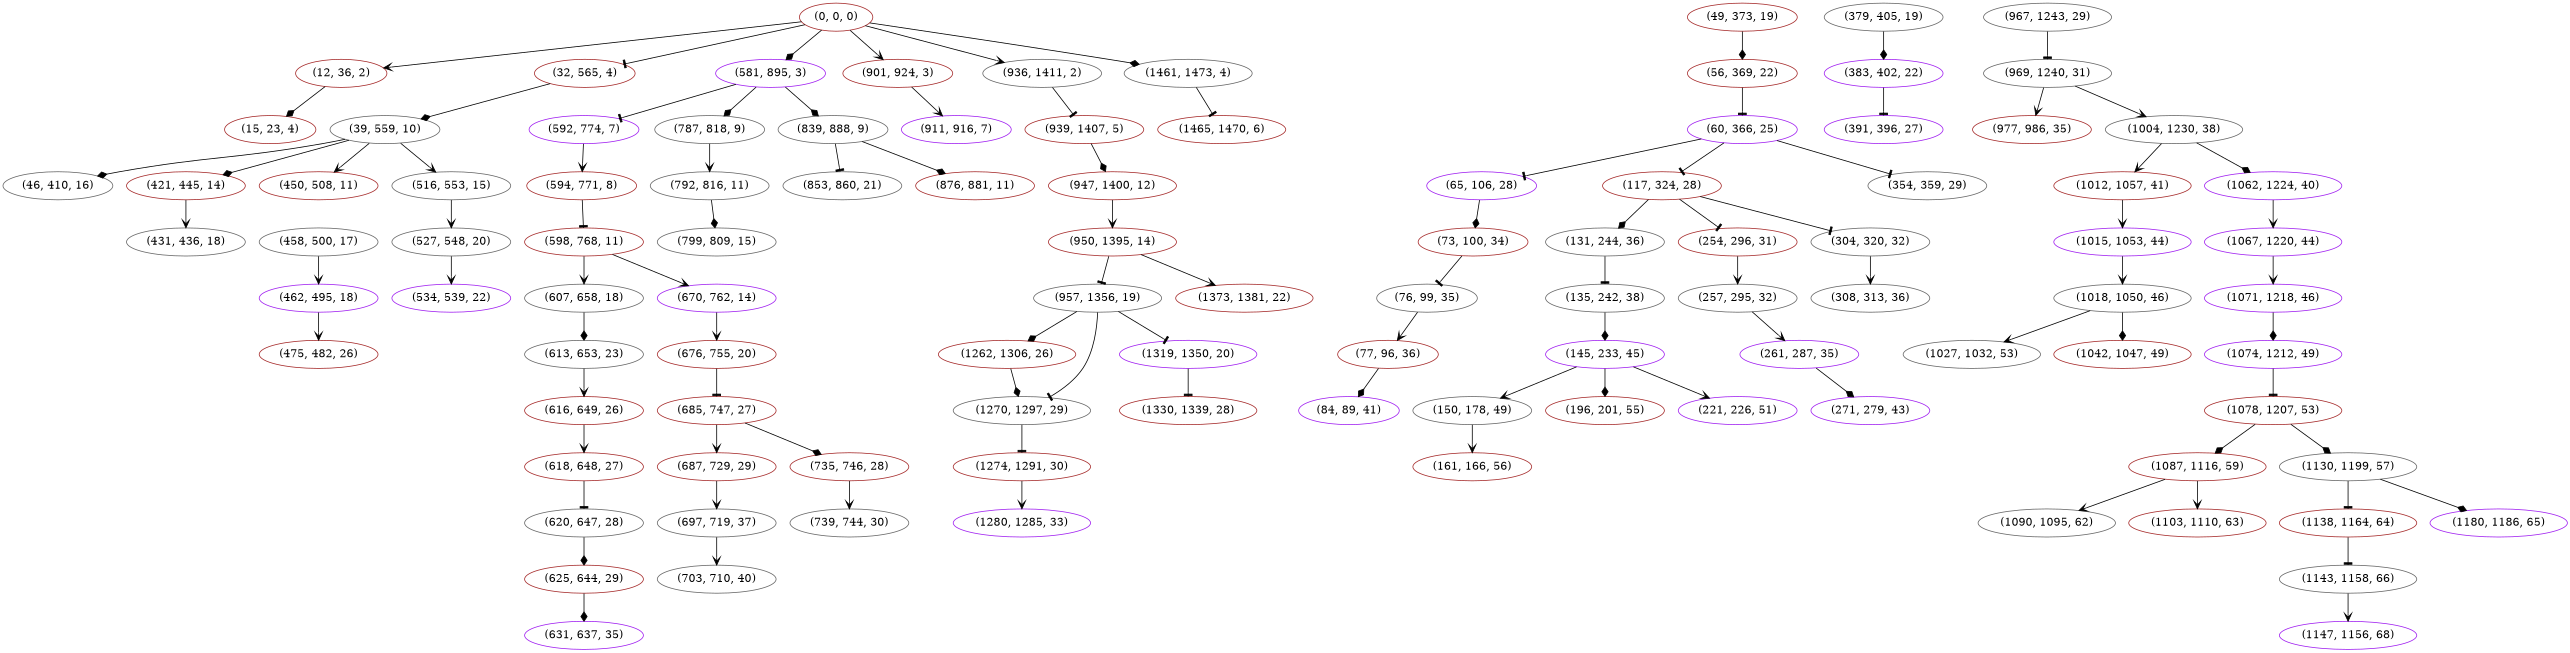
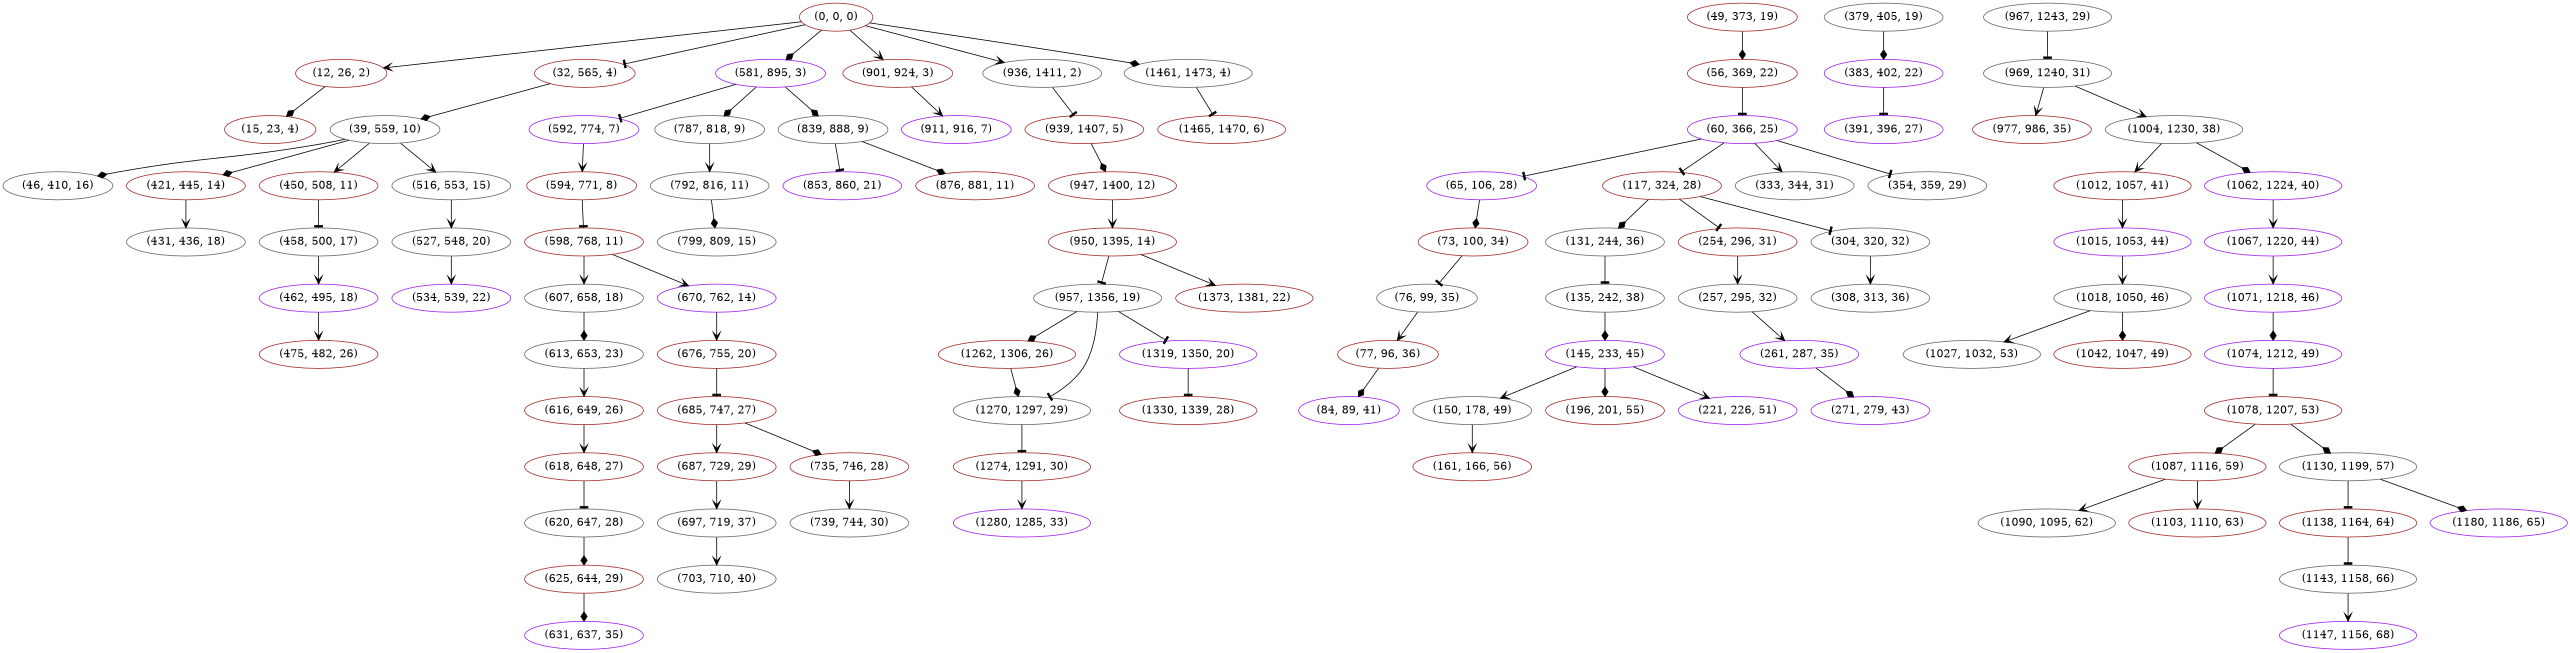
node "(12, 36, 2)": label "(12, 36, 2)" -> "(12, 26, 2)"
node "(853, 860, 21)": color gray40 -> purple
node "(333, 344, 31)": added
edge "(450, 508, 11)" -> "(458, 500, 17)": added
